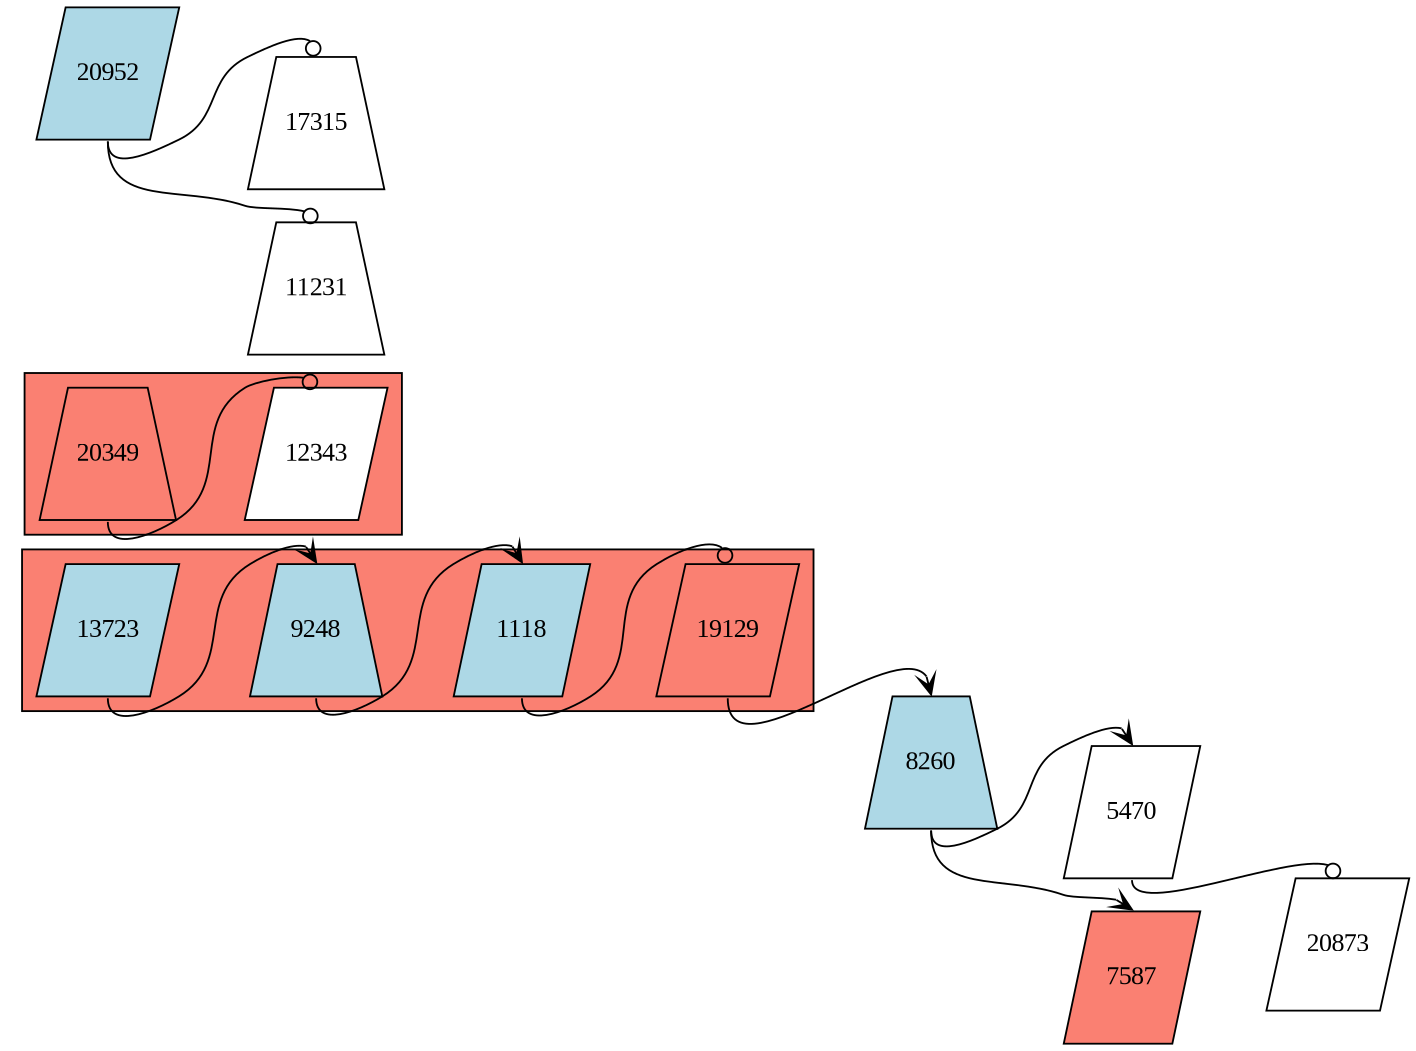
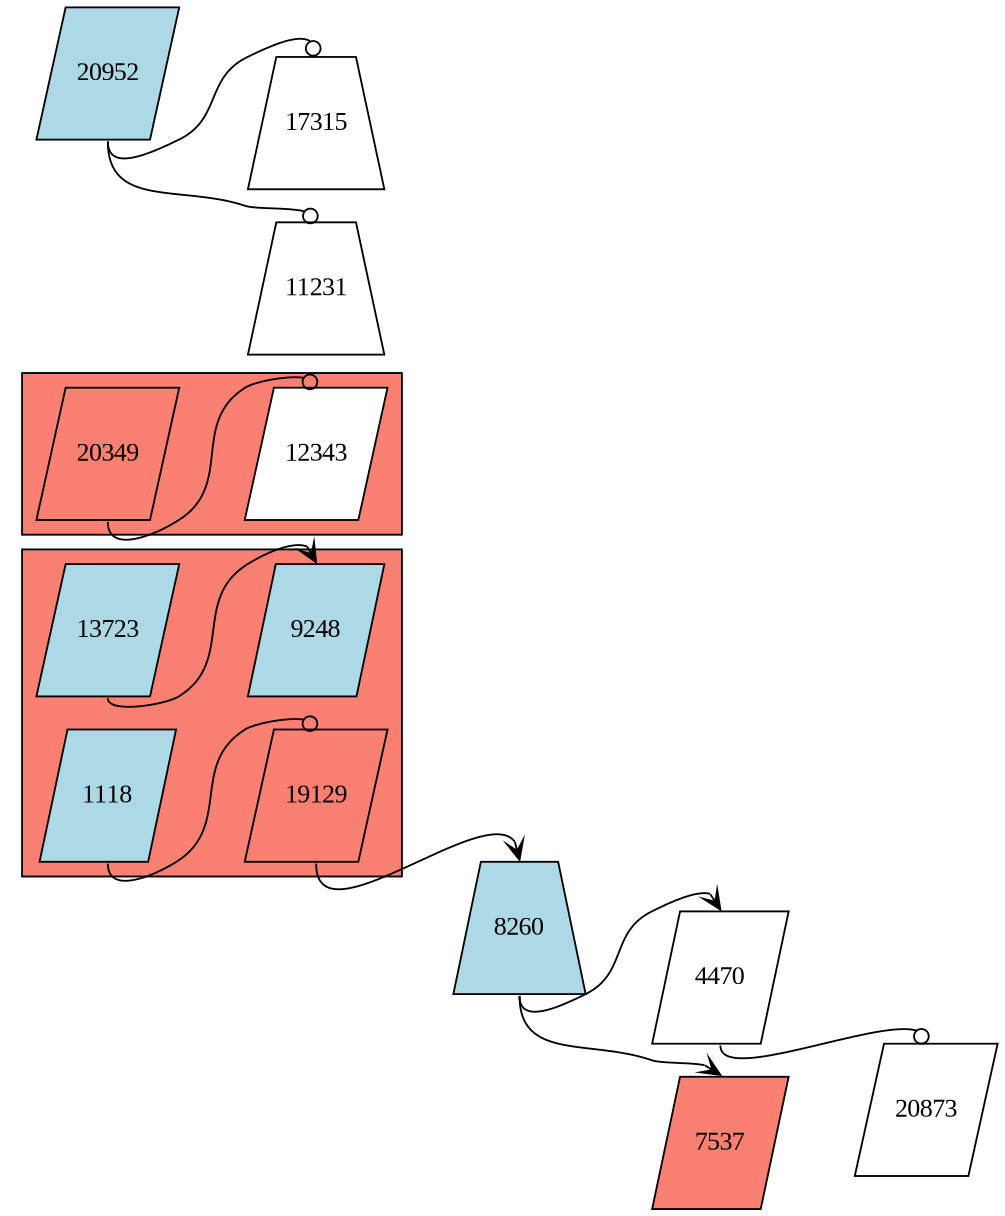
node "20349": shape trapezium -> parallelogram
node "9248": shape trapezium -> parallelogram
edge "9248" -> "1118": removed
node "5470": label "5470" -> "4470"
node "7587": label "7587" -> "7537"
